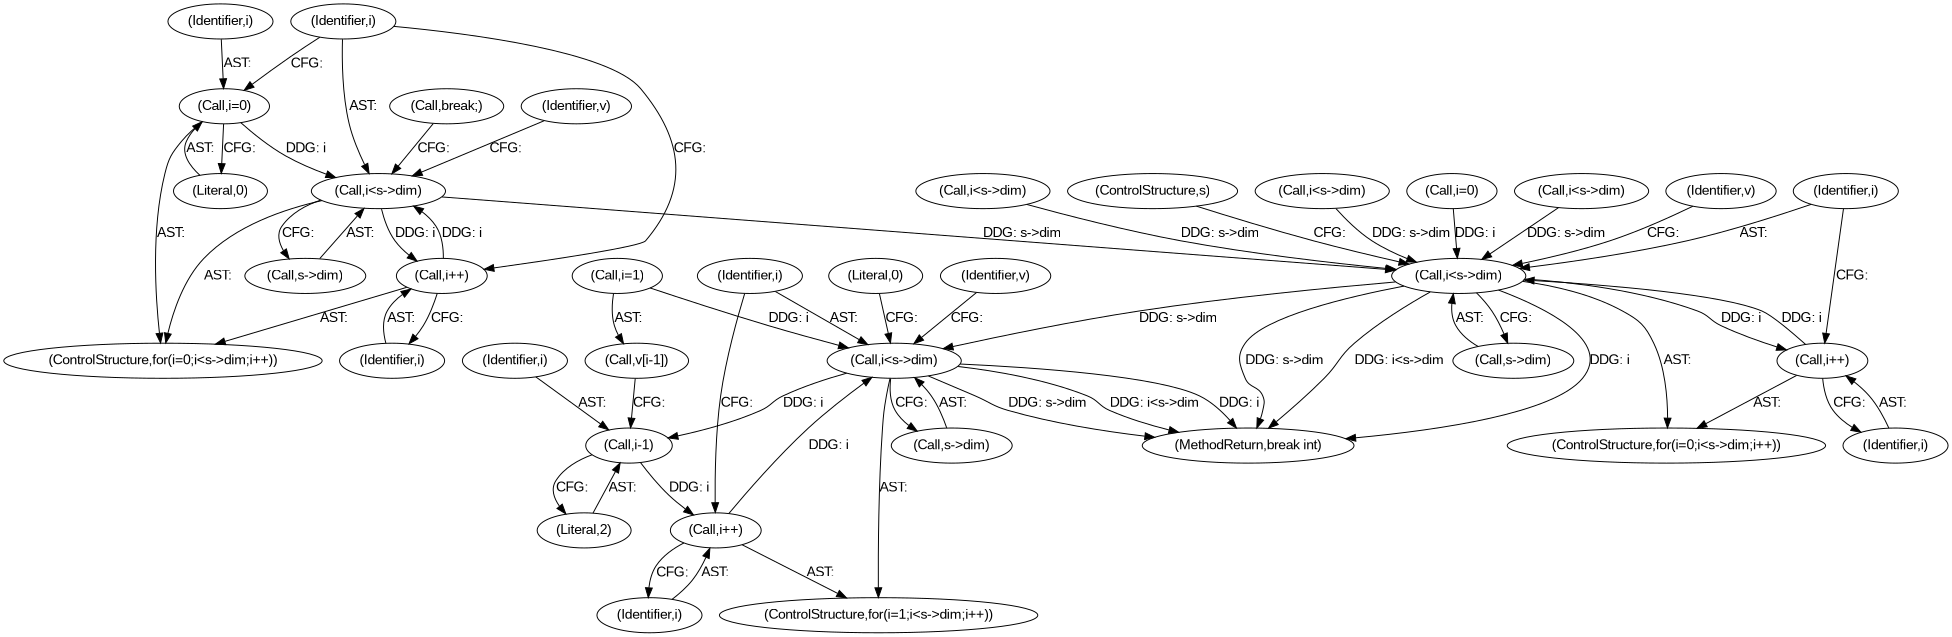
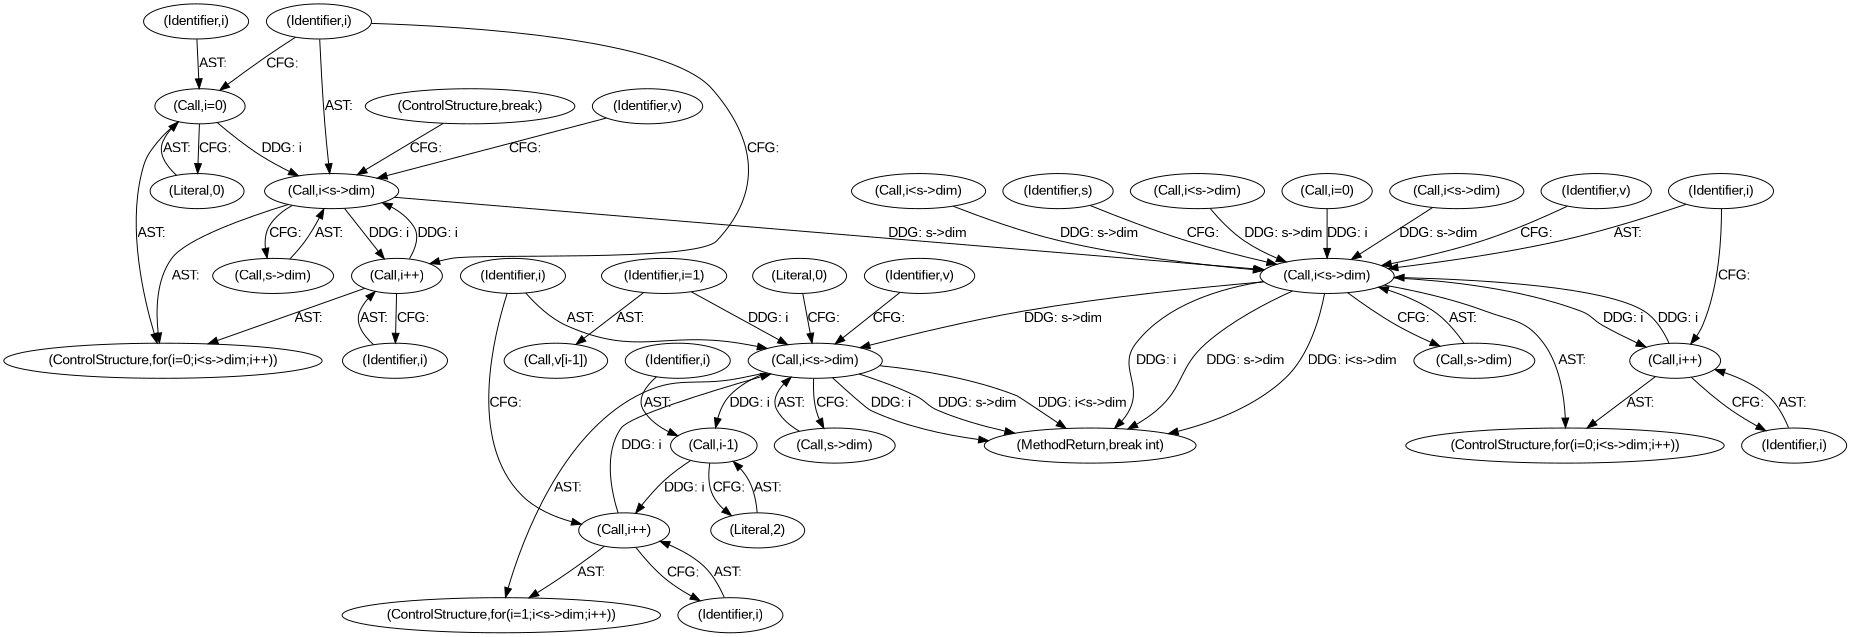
node "(Call,break;)": label "(Call,break;)" -> "(ControlStructure,break;)"
node "(ControlStructure,s)": label "(ControlStructure,s)" -> "(Identifier,s)"
node "(Call,i=1)": label "(Call,i=1)" -> "(Identifier,i=1)"
edge "(Call,v[i-1])" -> "(Call,i-1)": removed, label "CFG:"
